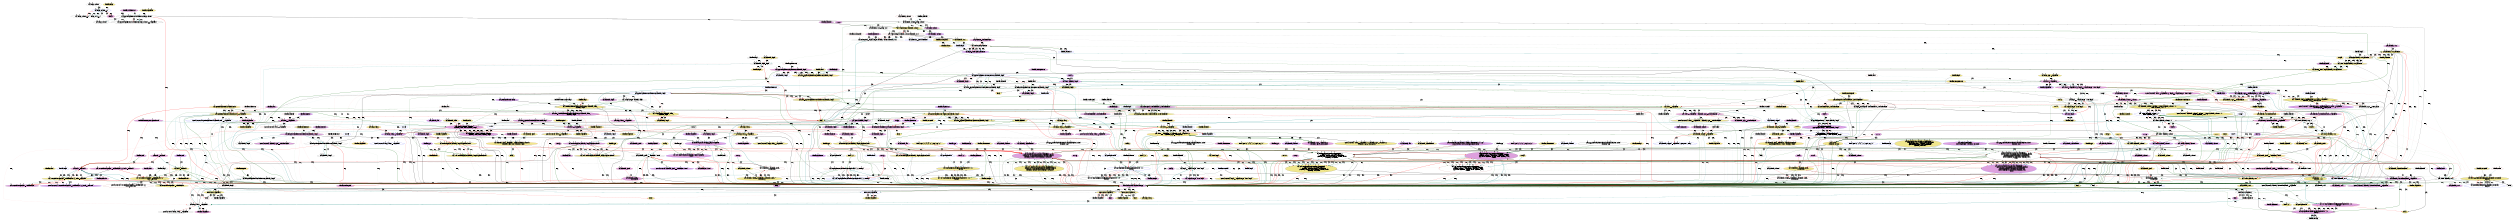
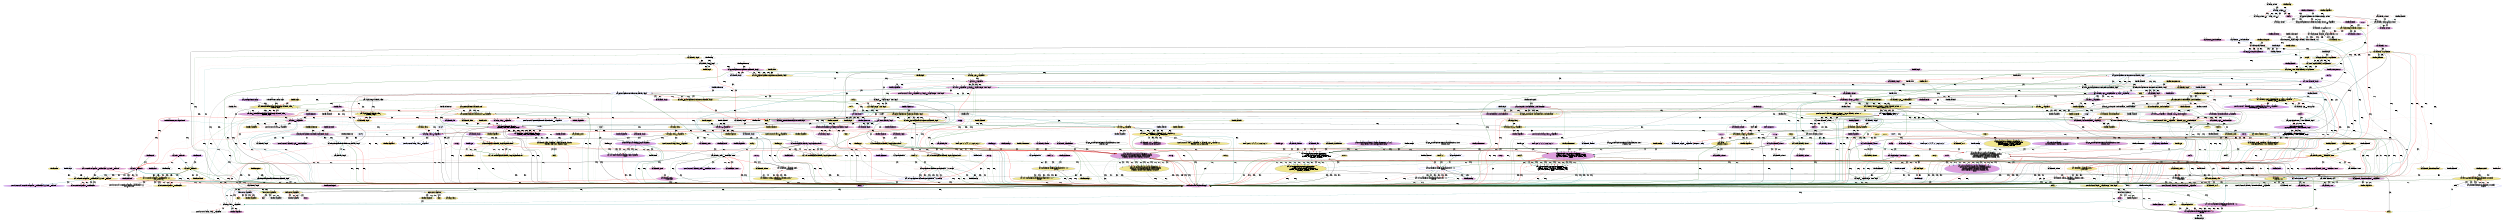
edge "(Call,cache_info->columns=image->columns)" -> "(MethodReturn,static MagickBooleanType)": removed, label "DDG:"
edge "(Call,(ssize_t) cache_info->rows)" -> "(MethodReturn,static MagickBooleanType)": now "(Call,(ssize_t) cache_info->rows)" -> "1000903"
